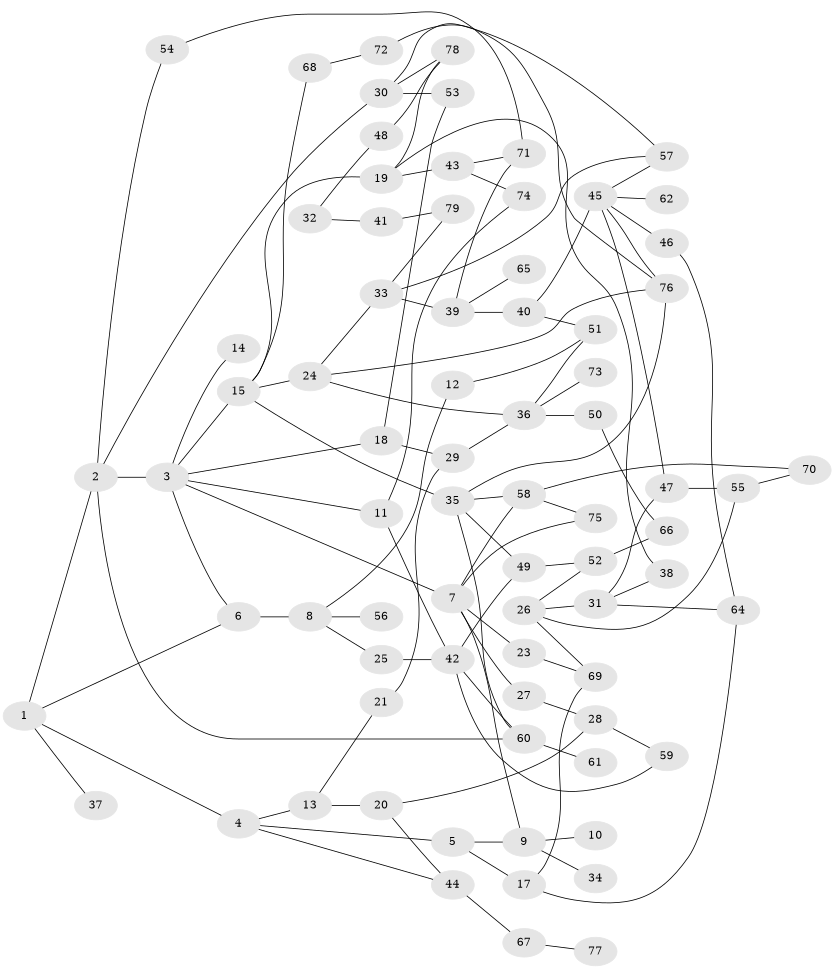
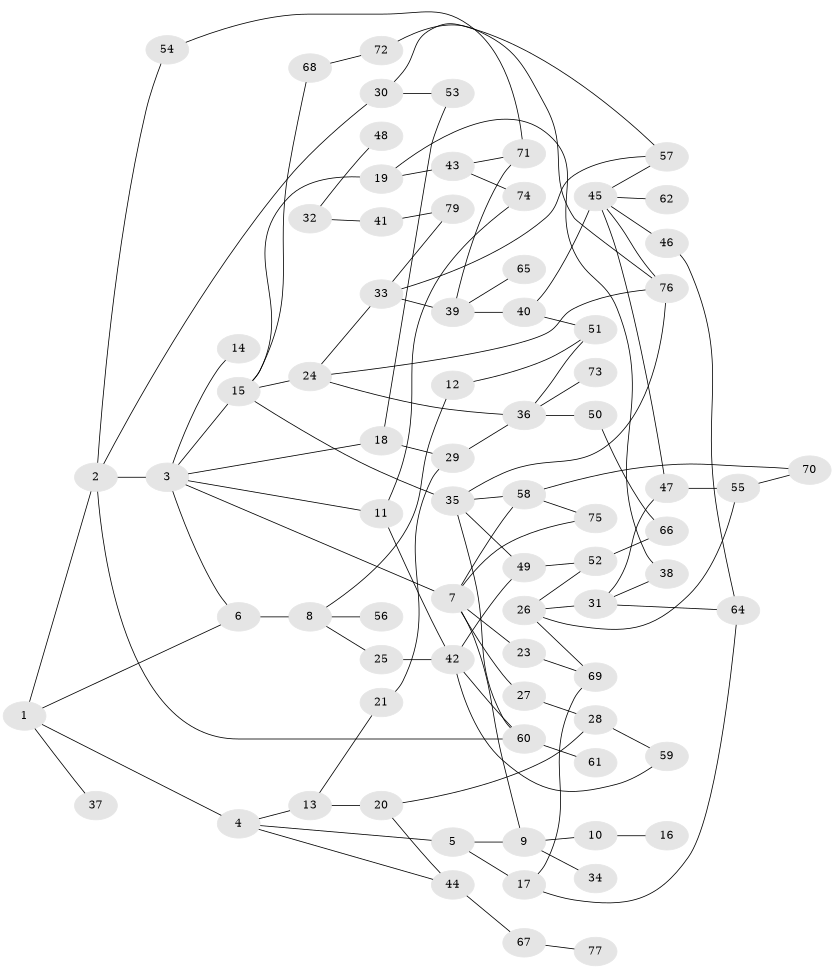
node "78": removed
node "16": added
